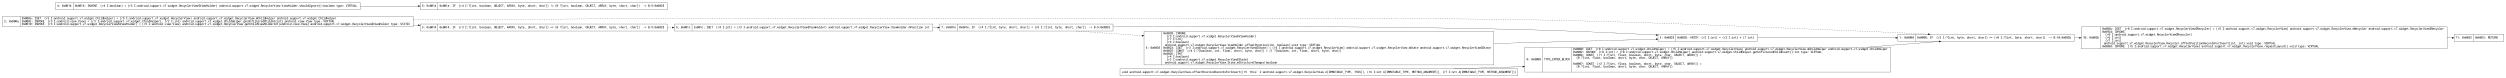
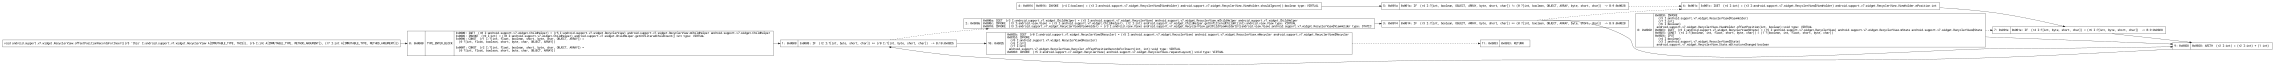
edge "5: 0x001a" -> "6: 0x001c": added
edge "2: 0x000a" -> "1: 0x0008": reversed
edge "7: 0x001e" -> "8: 0x0020": reversed
edge "10: 0x002b" -> "11: 0x0033": style solid -> dashed
edge "3: 0x0014" -> "9: 0x0028": added
